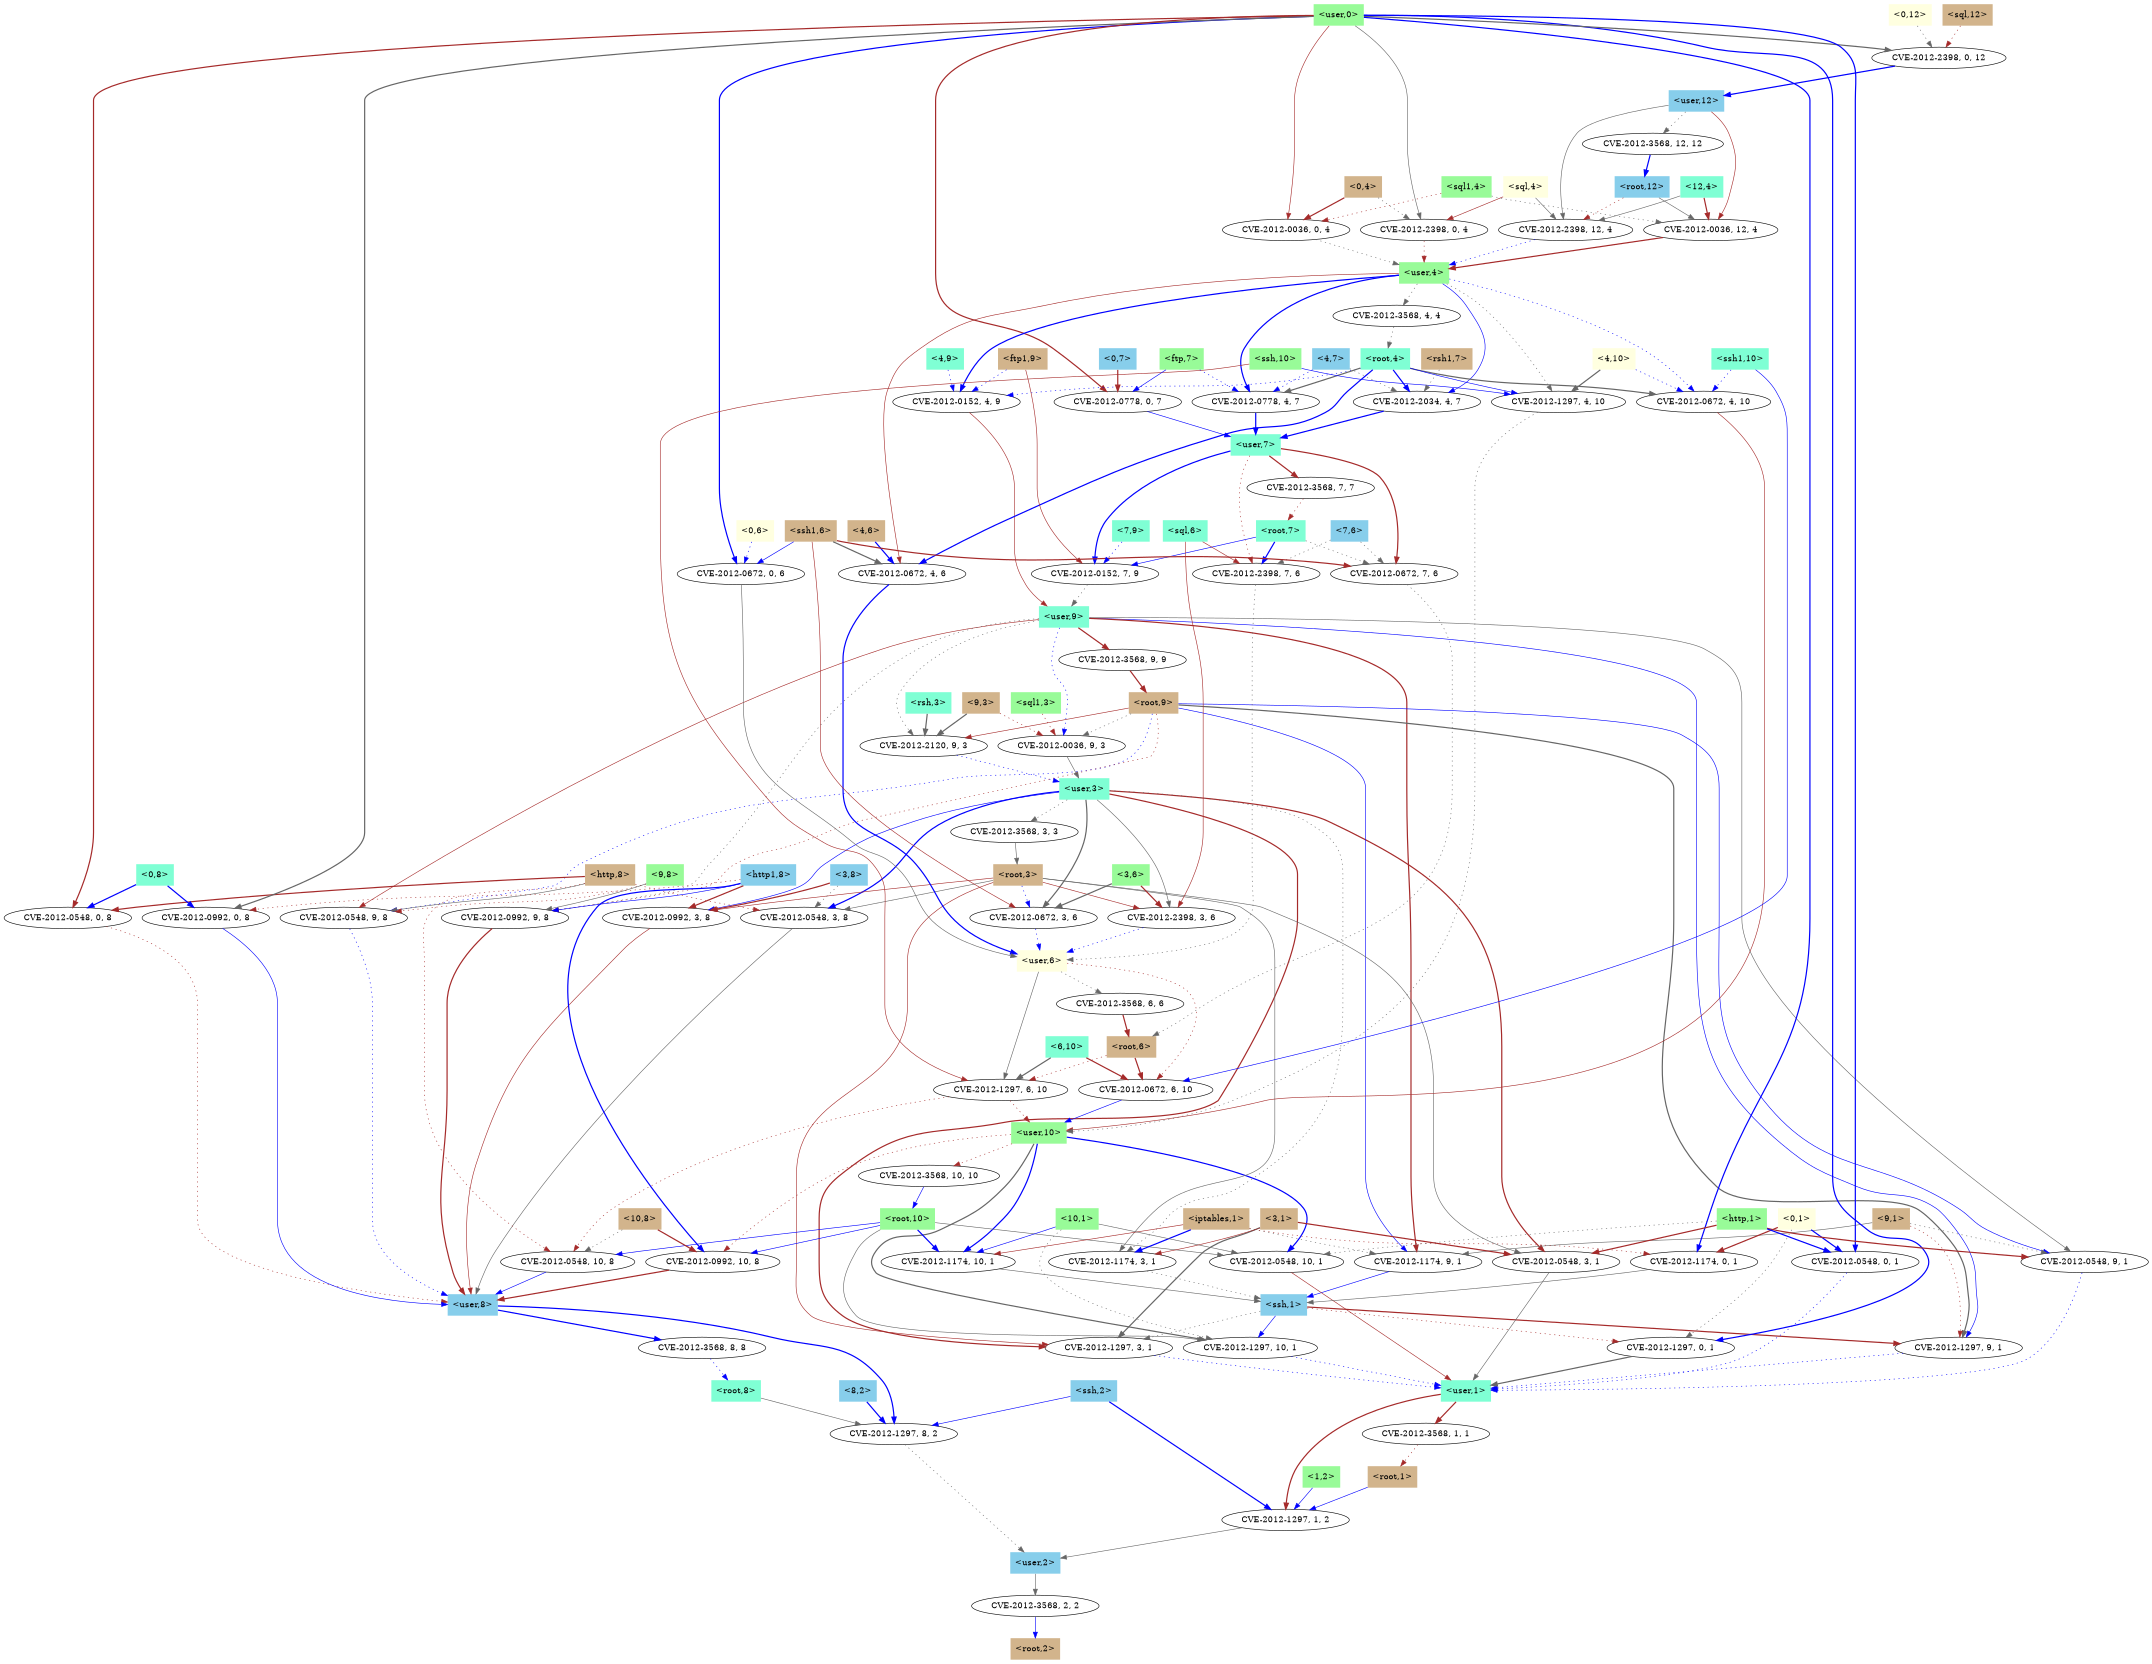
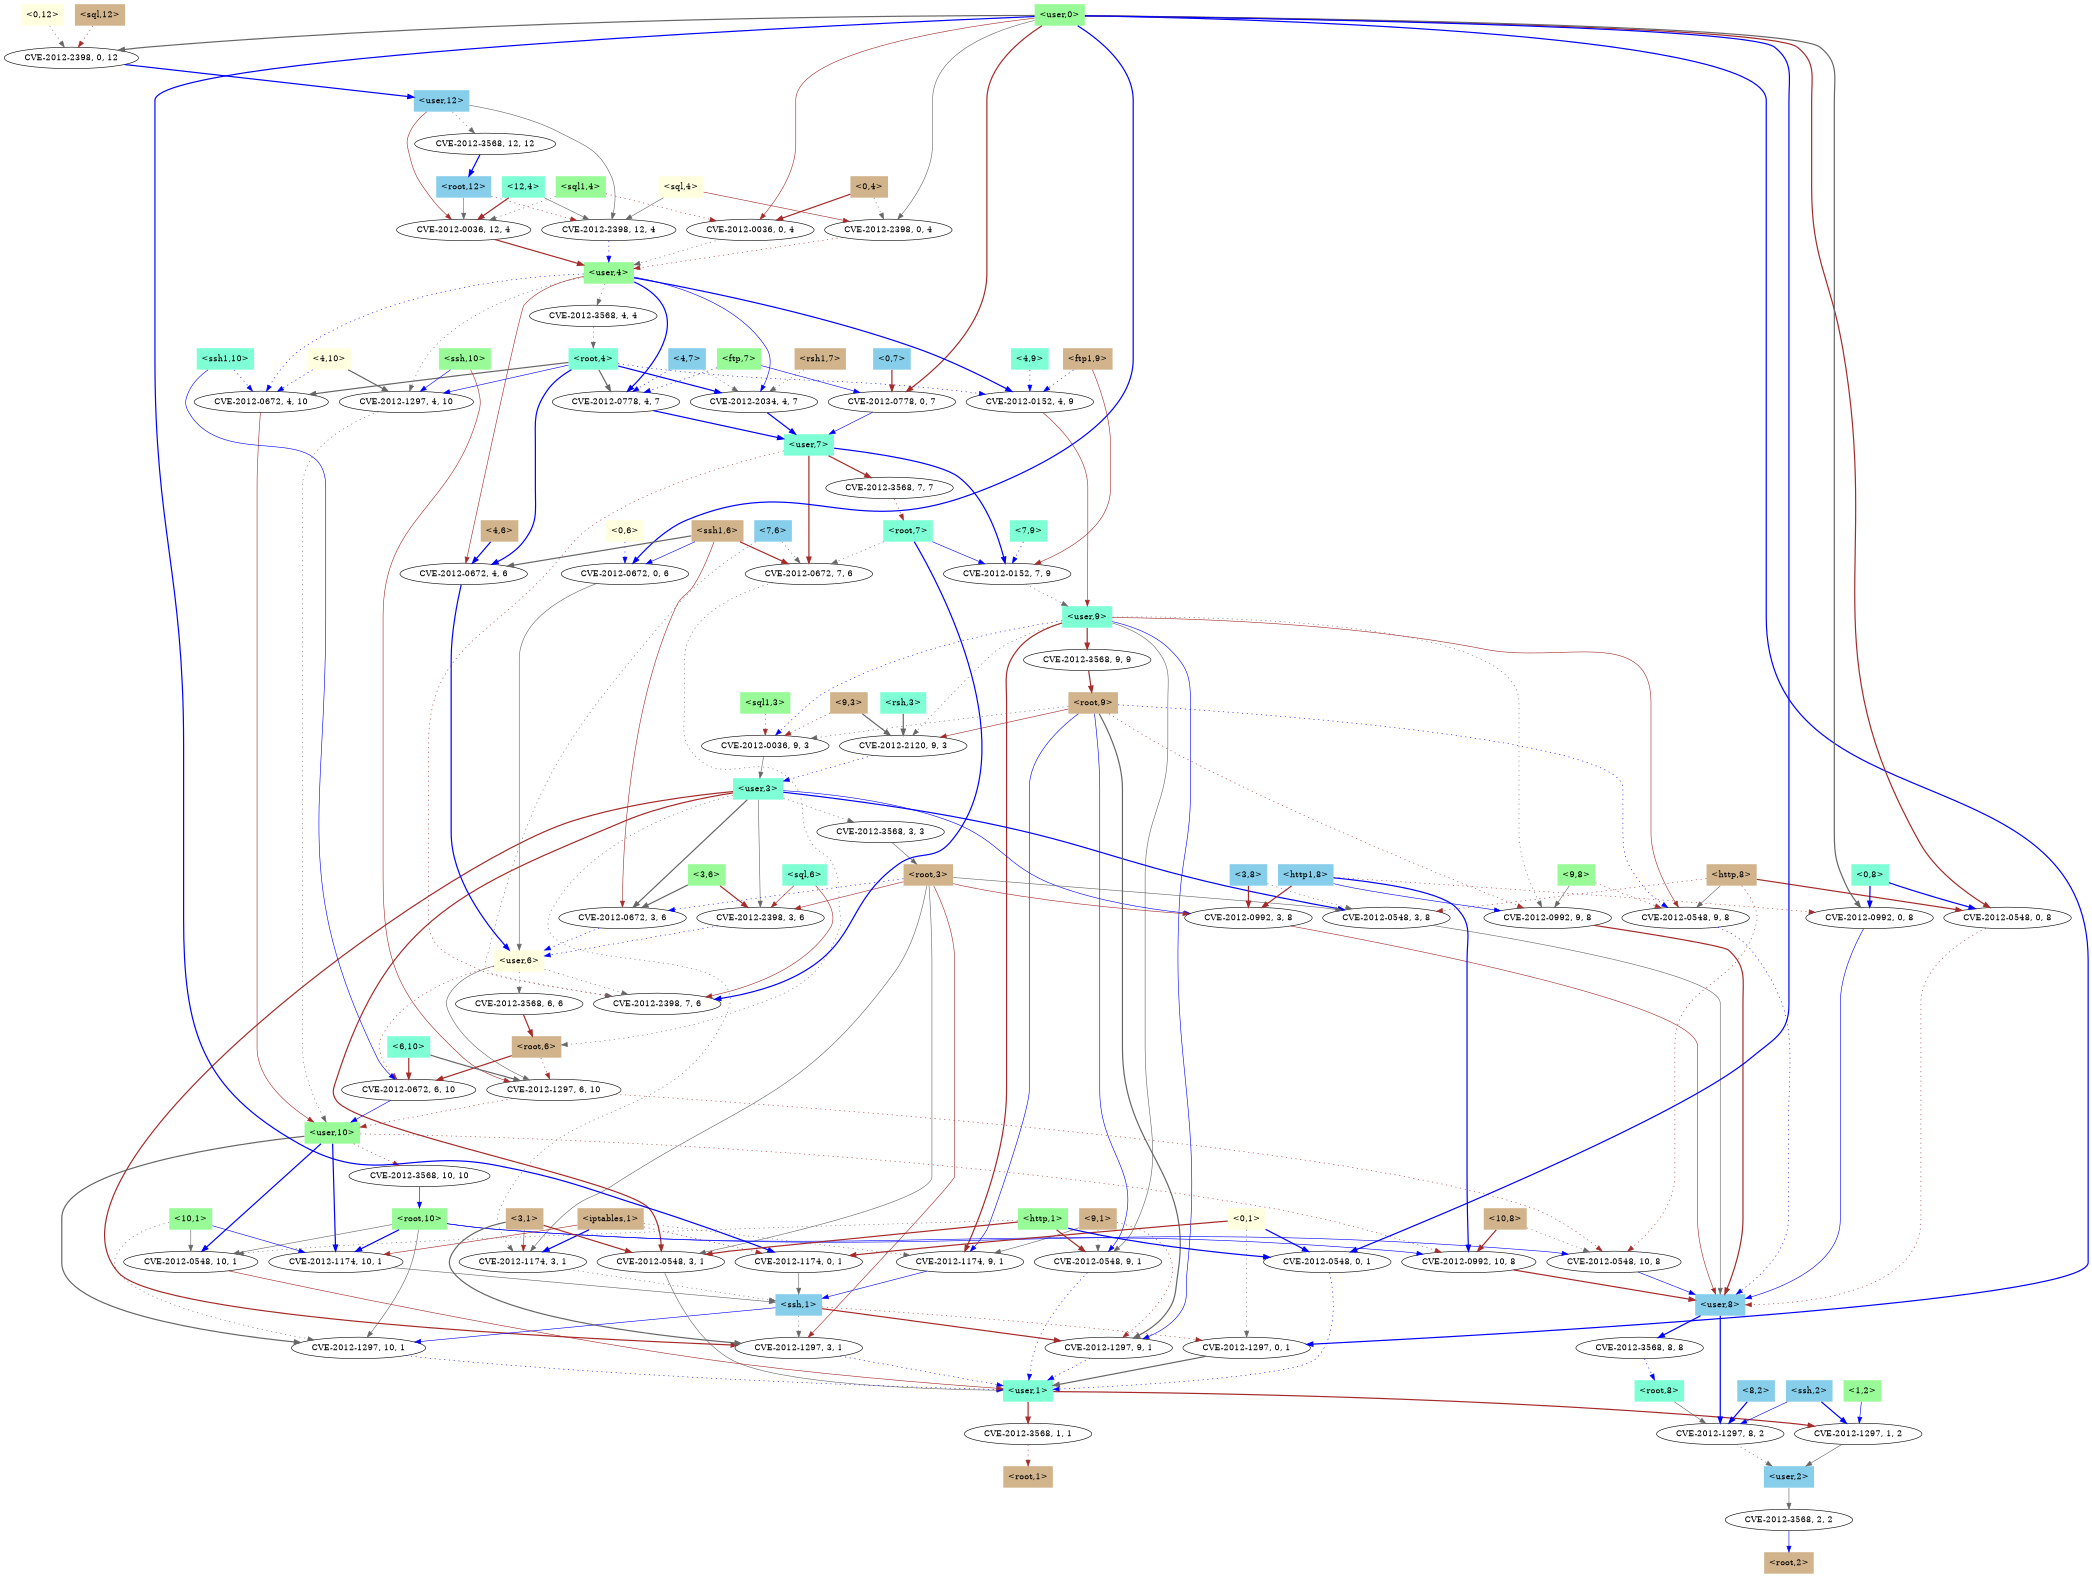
edge "CVE-2012-2398, 7, 6" -> "<user,6>": reversed
edge "<root,1>" -> "CVE-2012-1297, 1, 2": removed
